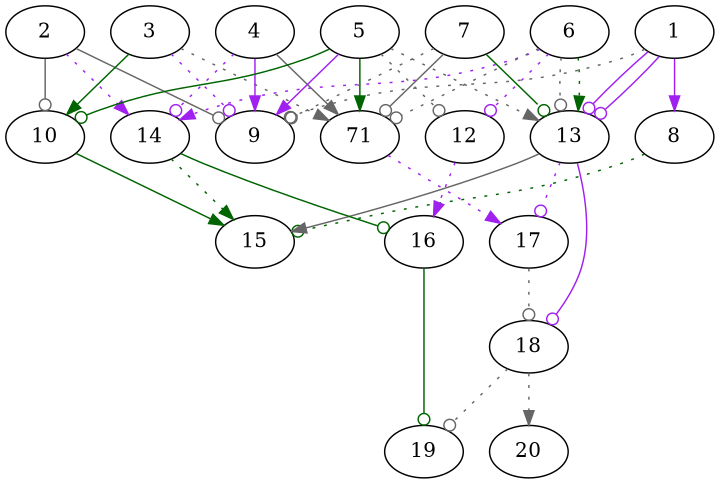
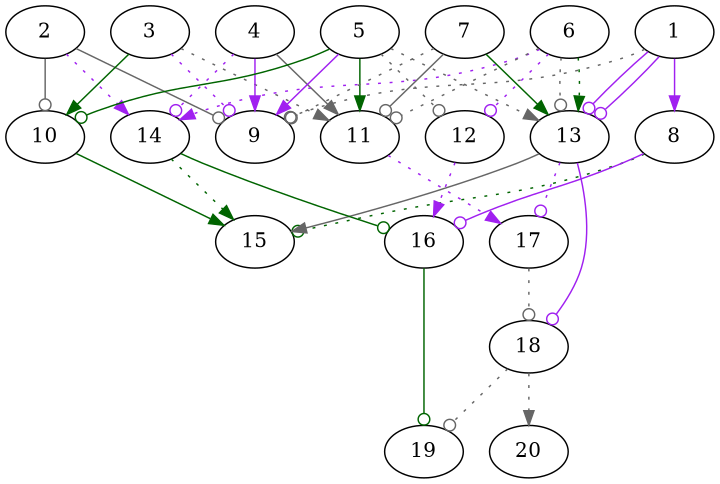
edge "7" -> "13": arrowhead odot -> normal
node "71": label "71" -> "11"
edge "8" -> "16": added
